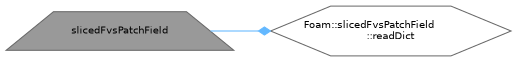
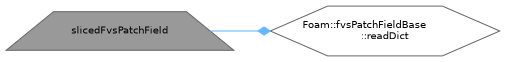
node "Foam::slicedFvsPatchField ::readDict": label "Foam::slicedFvsPatchField ::readDict" -> "Foam::fvsPatchFieldBase ::readDict"
